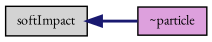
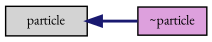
node "softImpact": label "softImpact" -> "particle"
